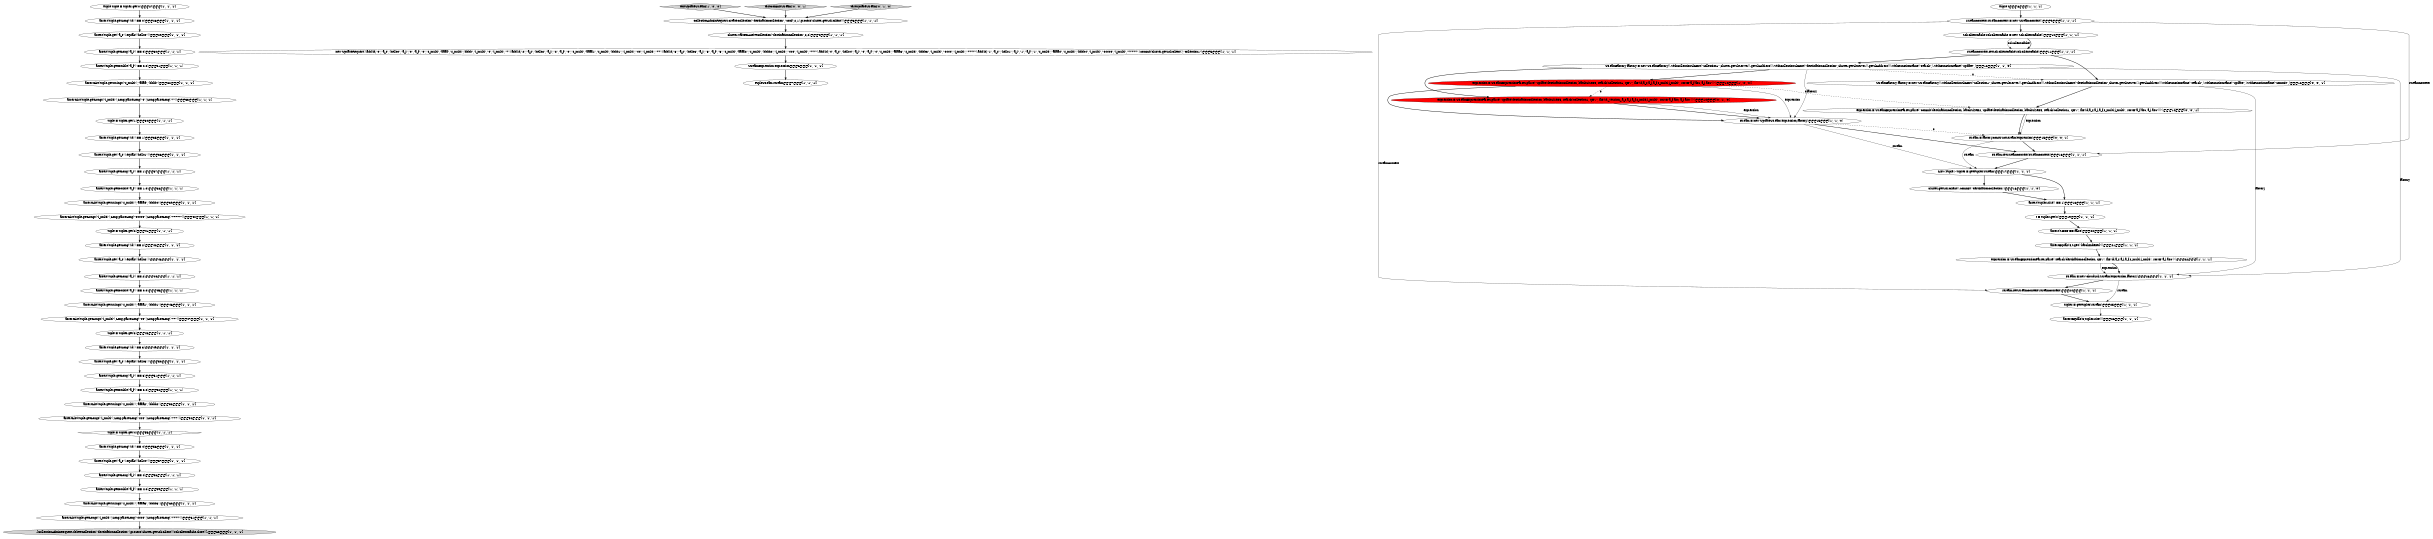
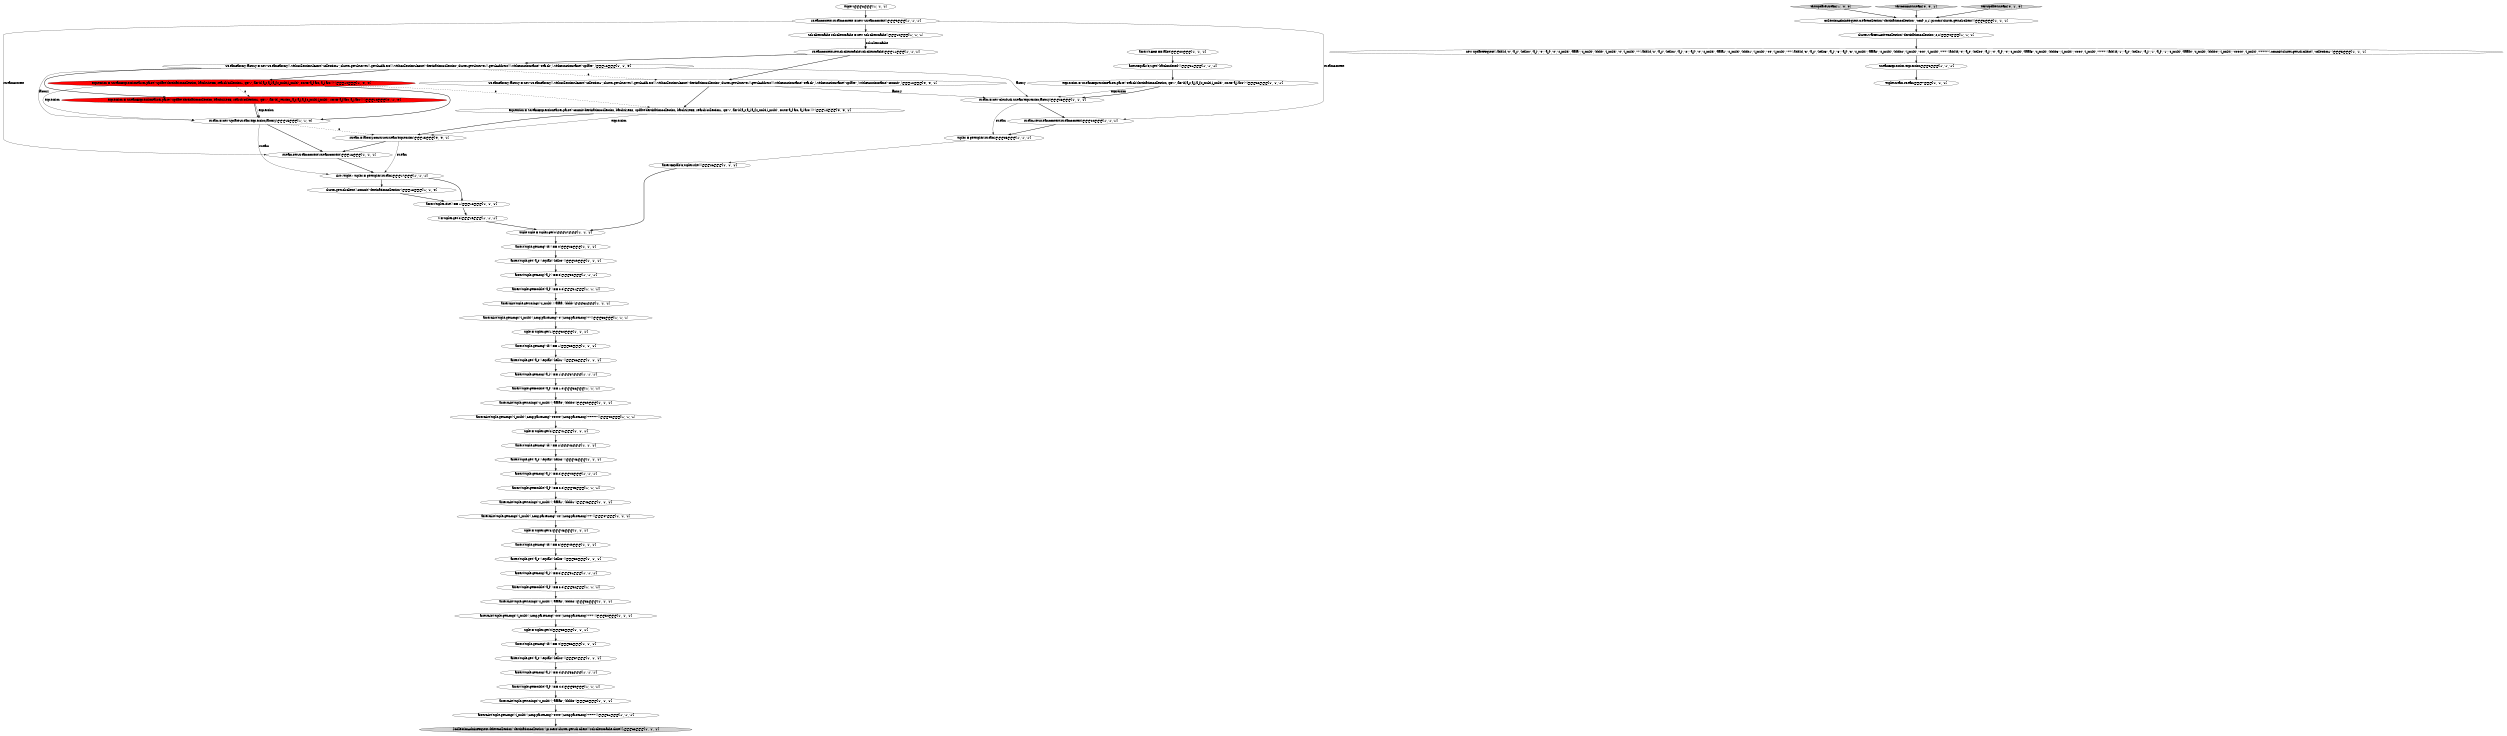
edge "assertEquals(5,tuples.size())@@@26@@@['1', '1', '1']" -> "Tuple tuple = tuples.get(0)@@@27@@@['1', '1', '1']": added
edge "t = tuples.get(0)@@@19@@@['1', '1', '1']" -> "assert(t.EOF == false)@@@20@@@['1', '1', '1']": now "t = tuples.get(0)@@@19@@@['1', '1', '1']" -> "Tuple tuple = tuples.get(0)@@@27@@@['1', '1', '1']"
node "tuple = tuples.get(4)@@@55@@@['1', '1', '1']": shape diamond -> ellipse
